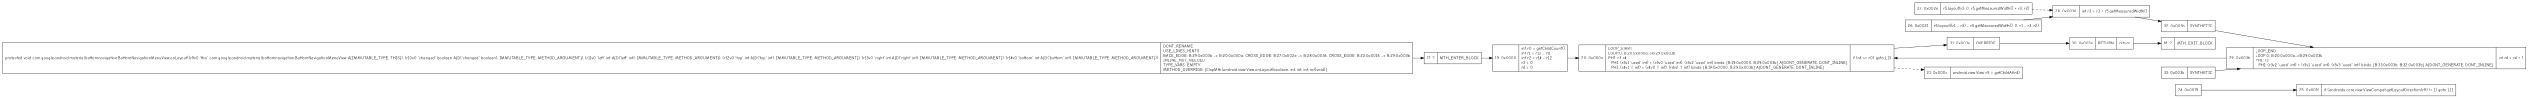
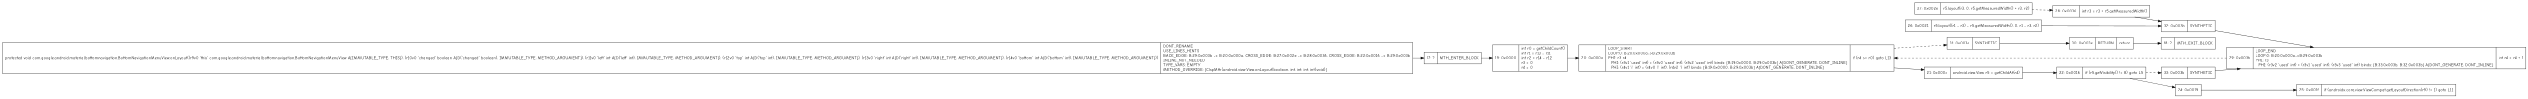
edge "26: 0x0021" -> "28: 0x0036": now "26: 0x0021" -> "32: 0x003b"
node "31: 0x003e": text "OVERRIDE" -> "SYNTHETIC"
edge "20: 0x000a" -> "31: 0x003e": style solid -> dashed
edge "29: 0x003b" -> "20: 0x000a": style solid -> dashed
edge "20: 0x000a" -> "21: 0x000c": style dashed -> solid
node "22: 0x0016": added
